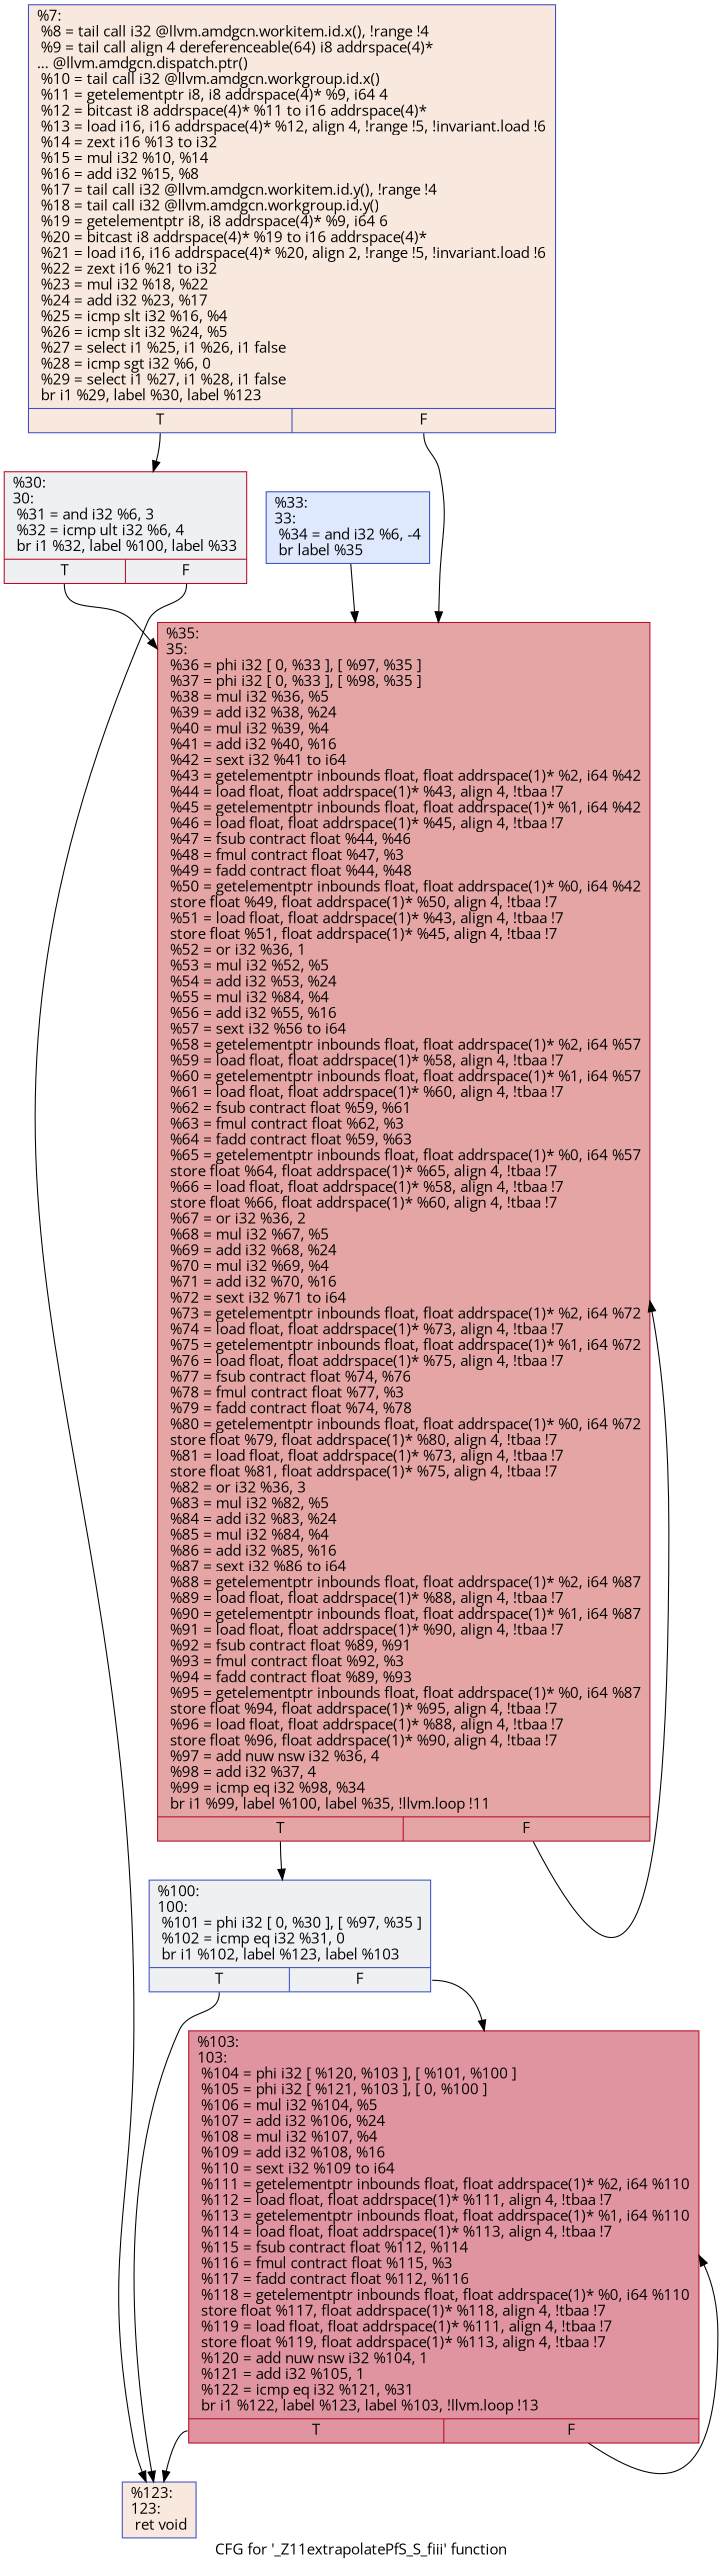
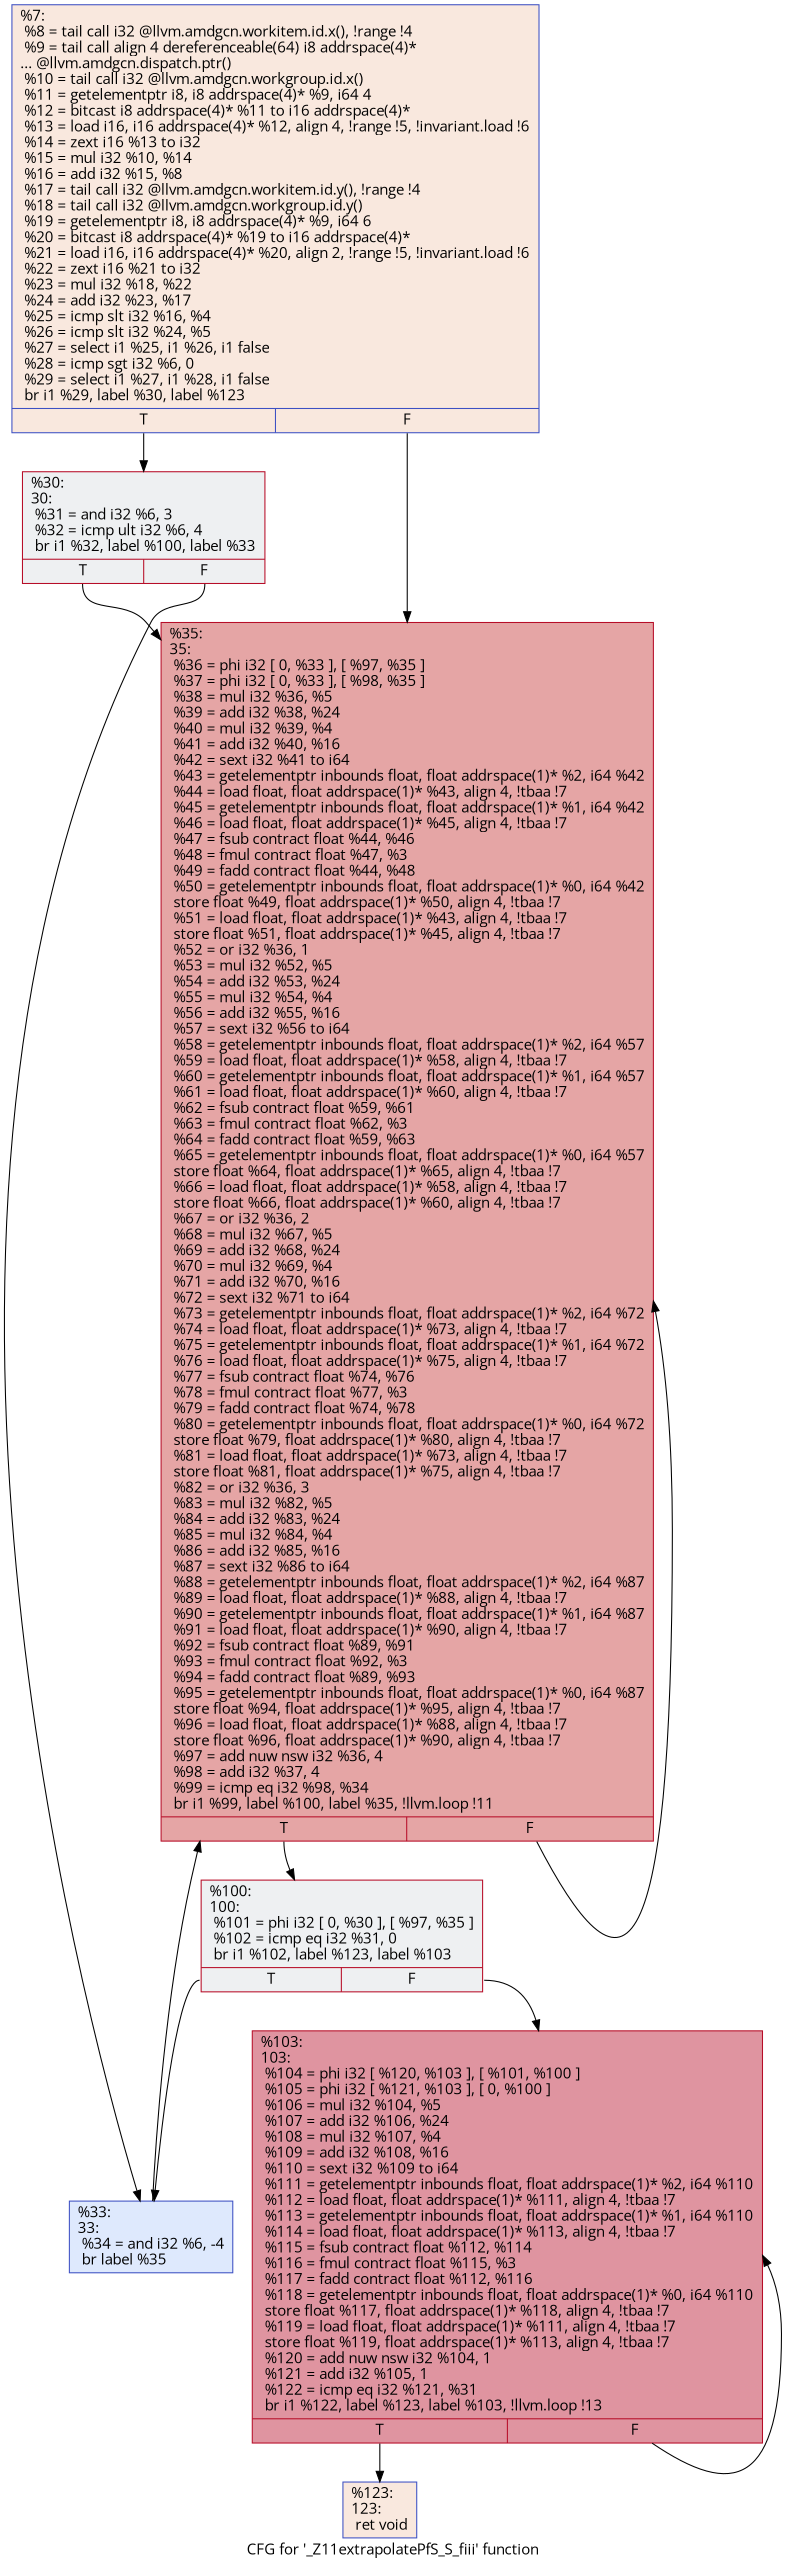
node "%35:": text "%55 = mul i32 %84, %4" -> "%55 = mul i32 %54, %4"
edge "%30:" -> "%123:": now "%30:" -> "%33:"
node "%100:": color #3d50c3ff -> #b70d28ff
edge "%100:" -> "%123:": now "%100:" -> "%33:"
